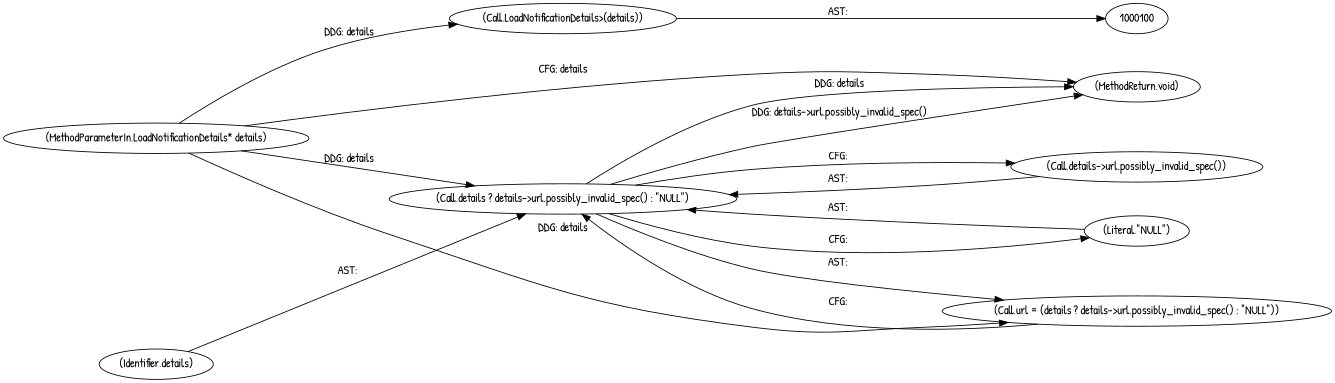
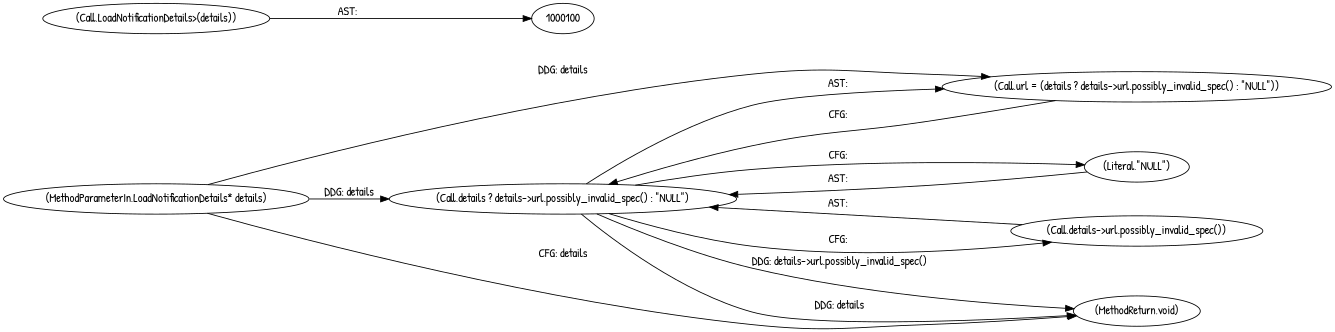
edge "(MethodParameterIn,LoadNotificationDetails* details)" -> "(Call,LoadNotificationDetails>(details))": removed, label "DDG: details"
node "(Identifier,details)": removed
